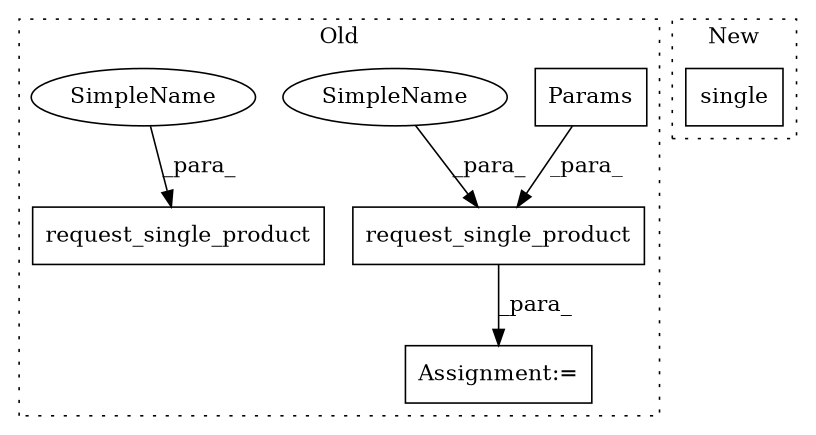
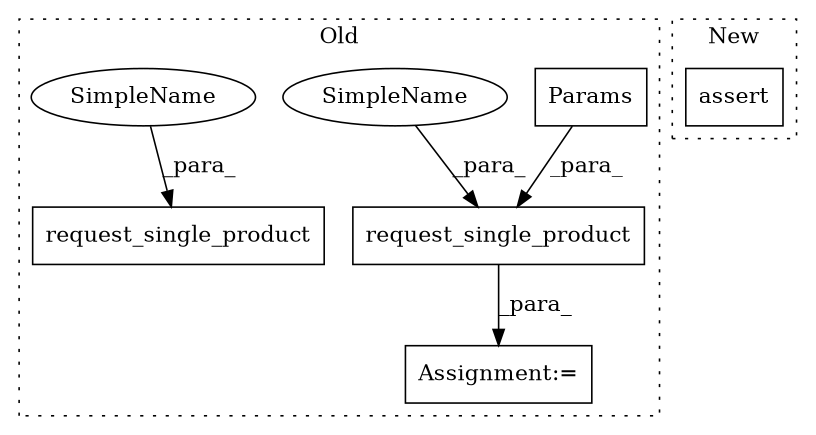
node "single": label "single" -> "assert"
